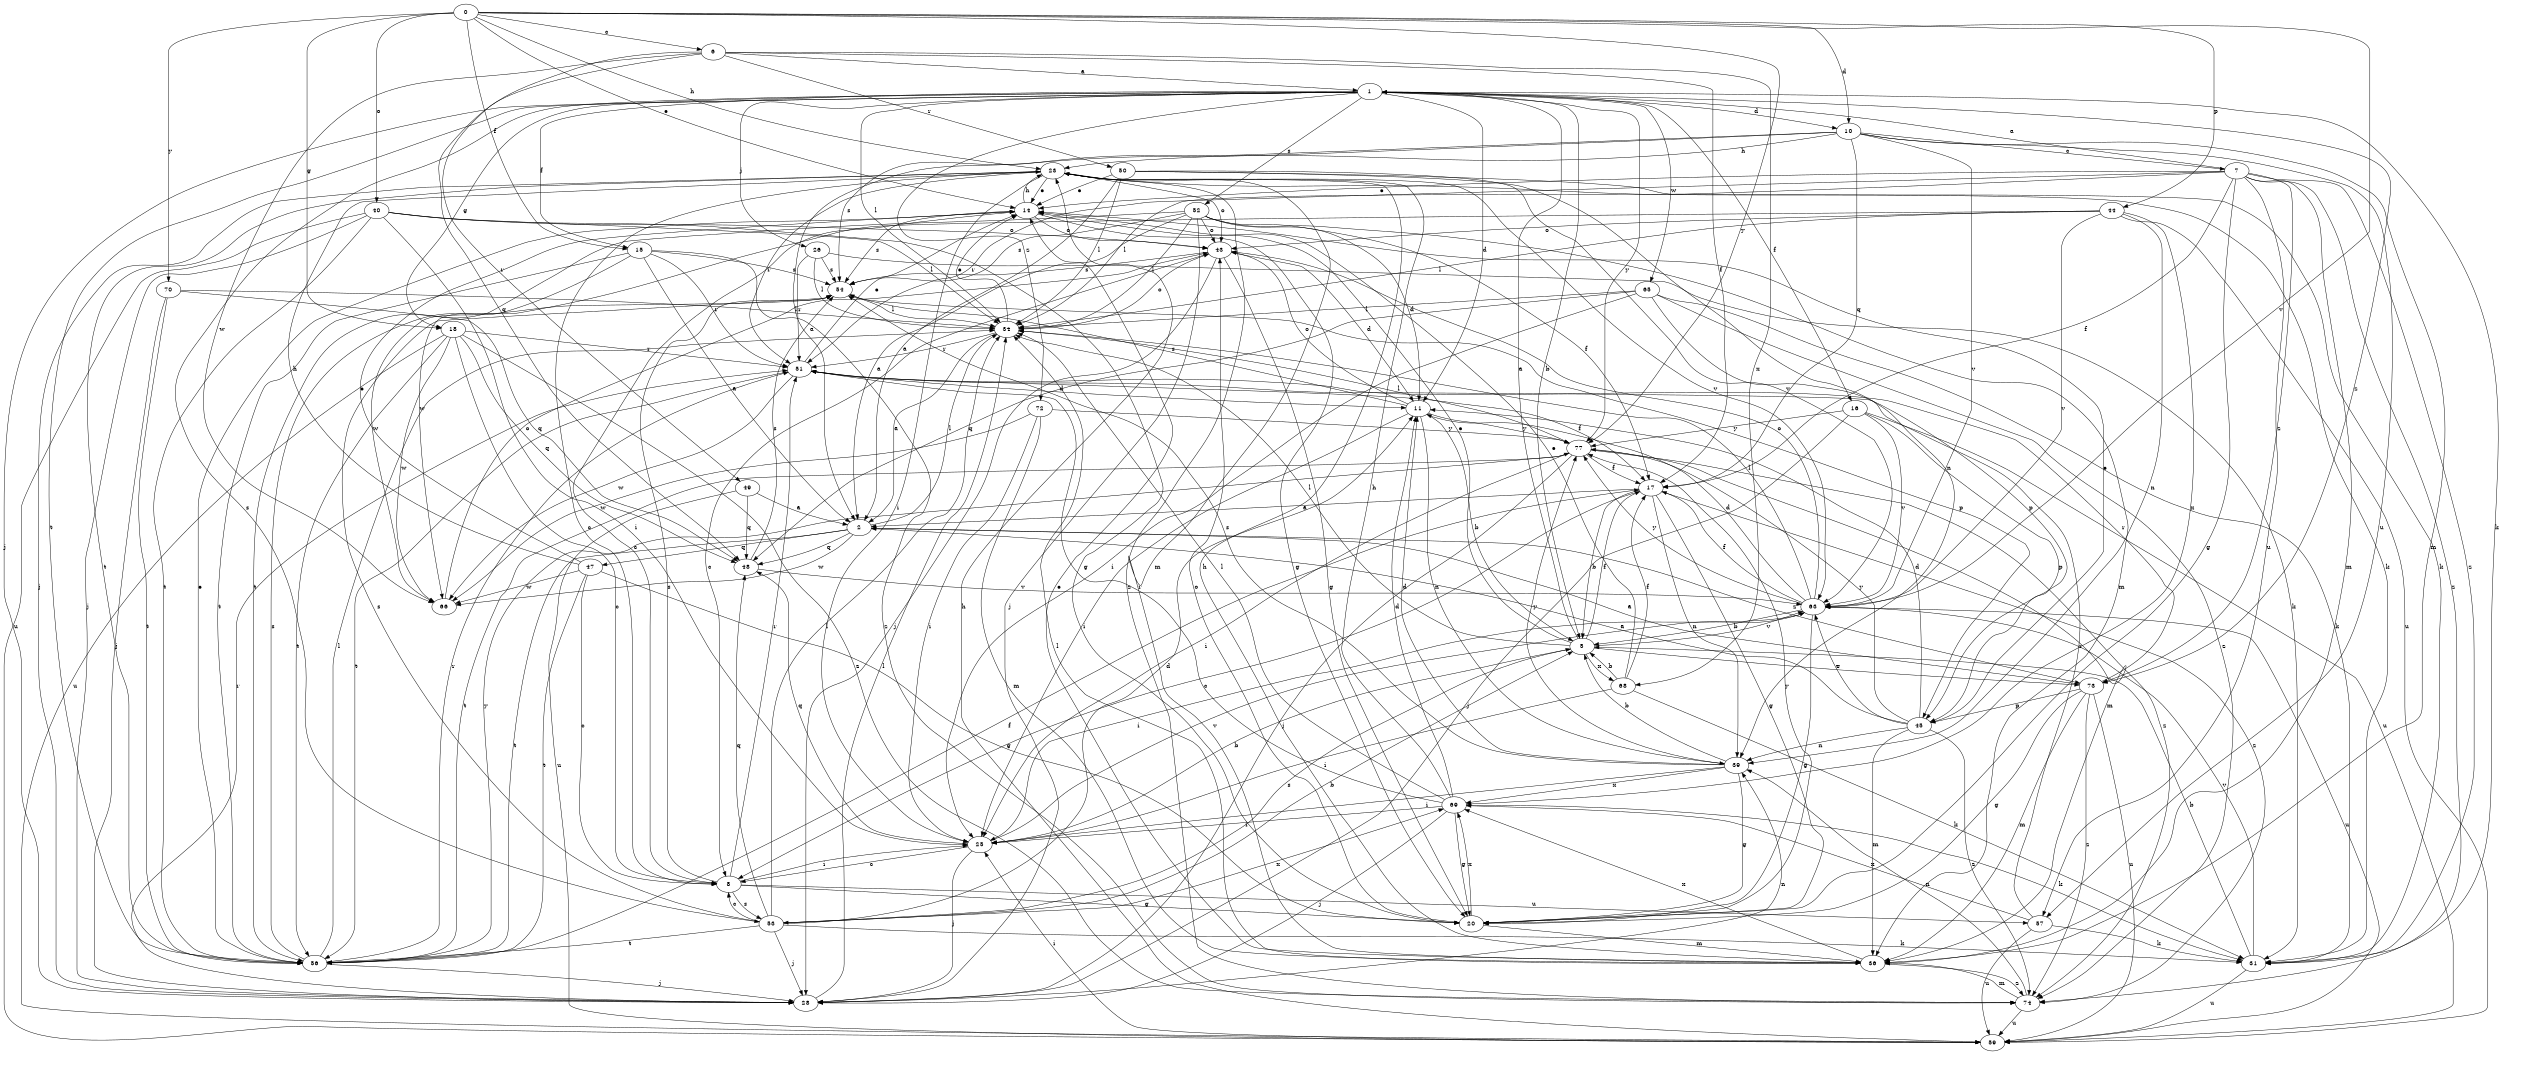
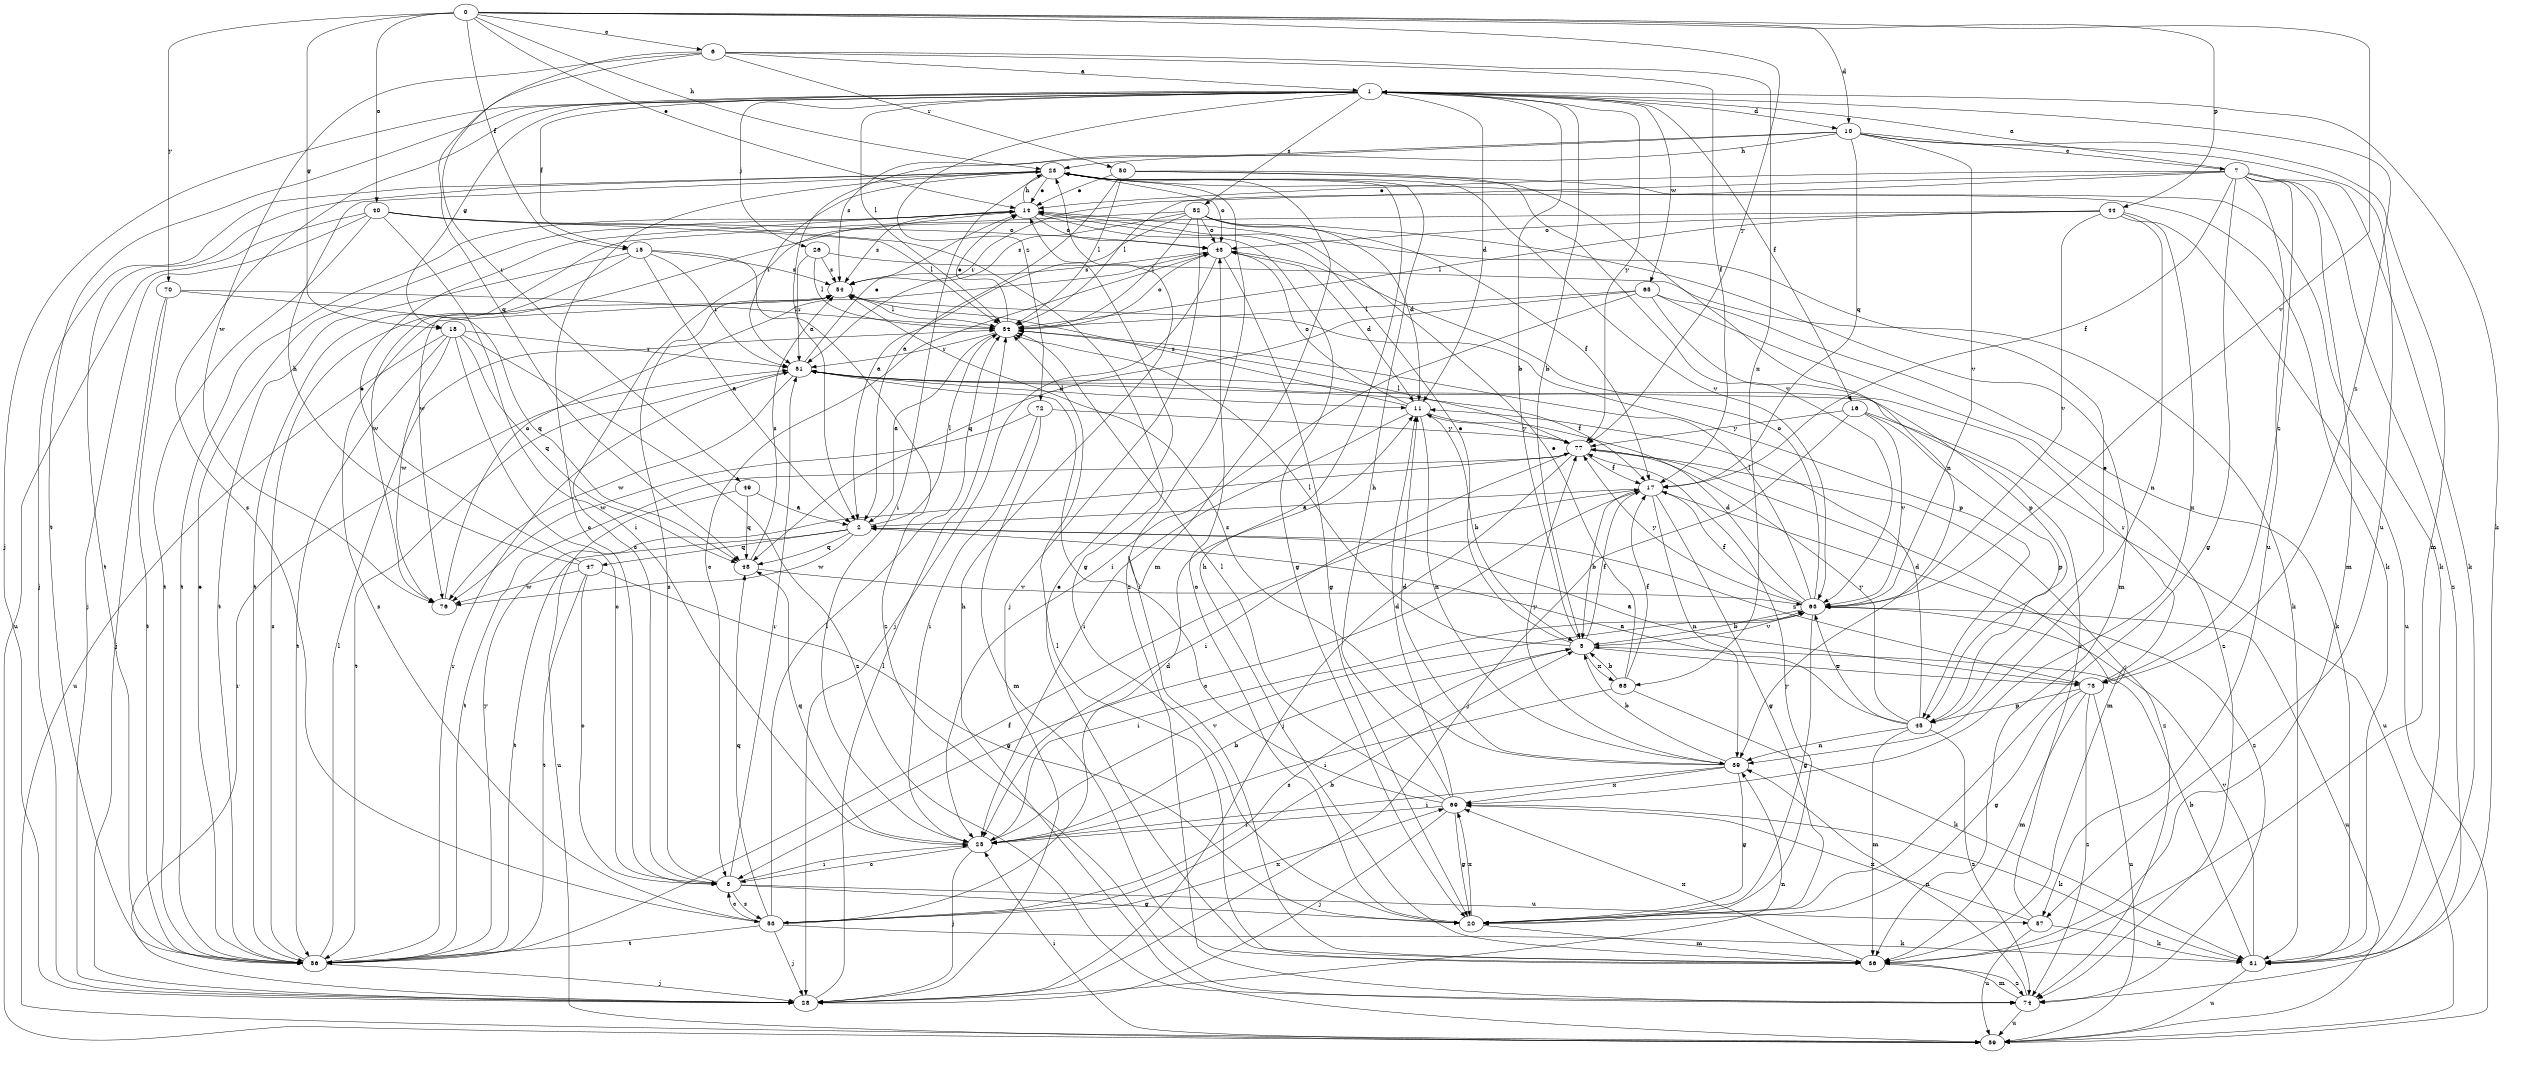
edge "14" -> "56": added, label "t"
edge "5" -> "1": label "a" -> "b"
edge "7" -> "31": label "z" -> "k"
node "66": label "66" -> "76"
